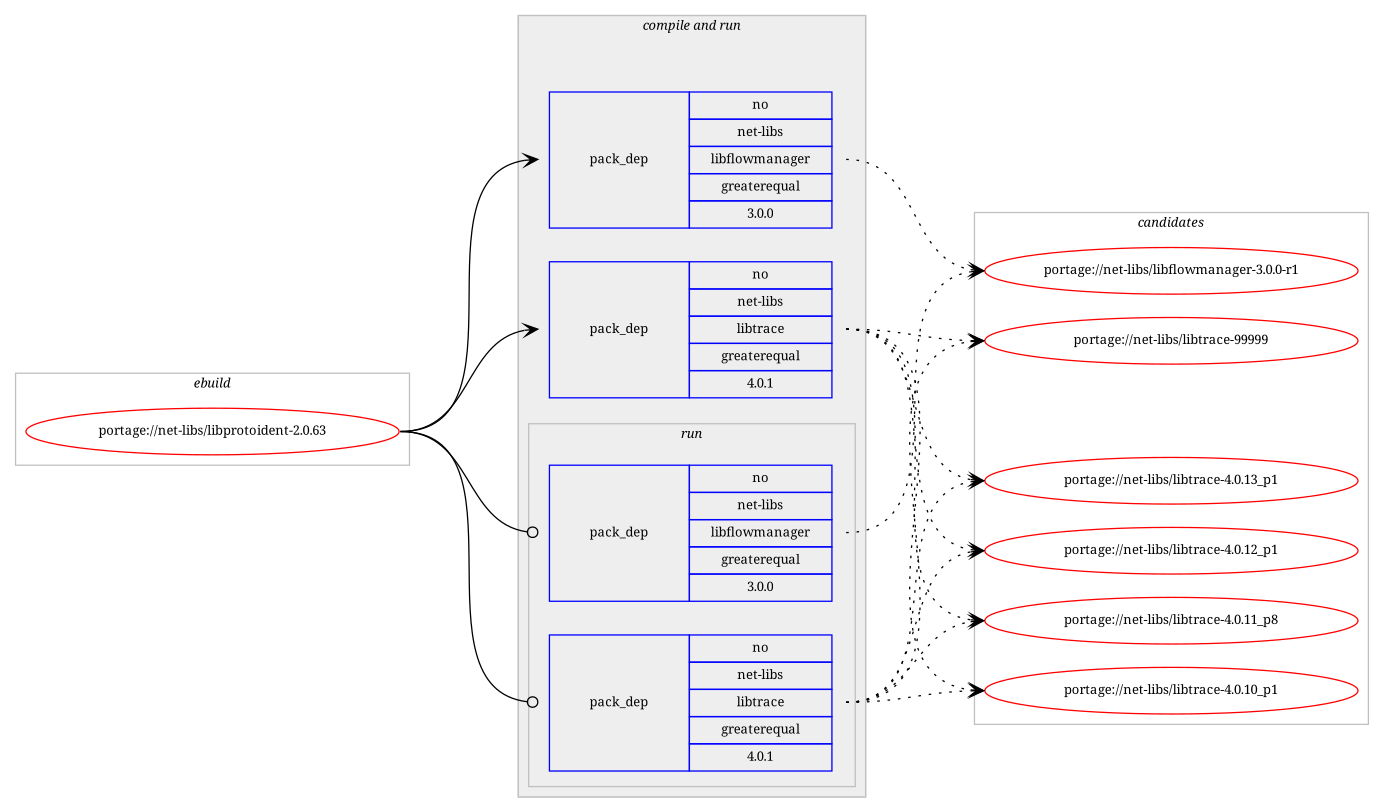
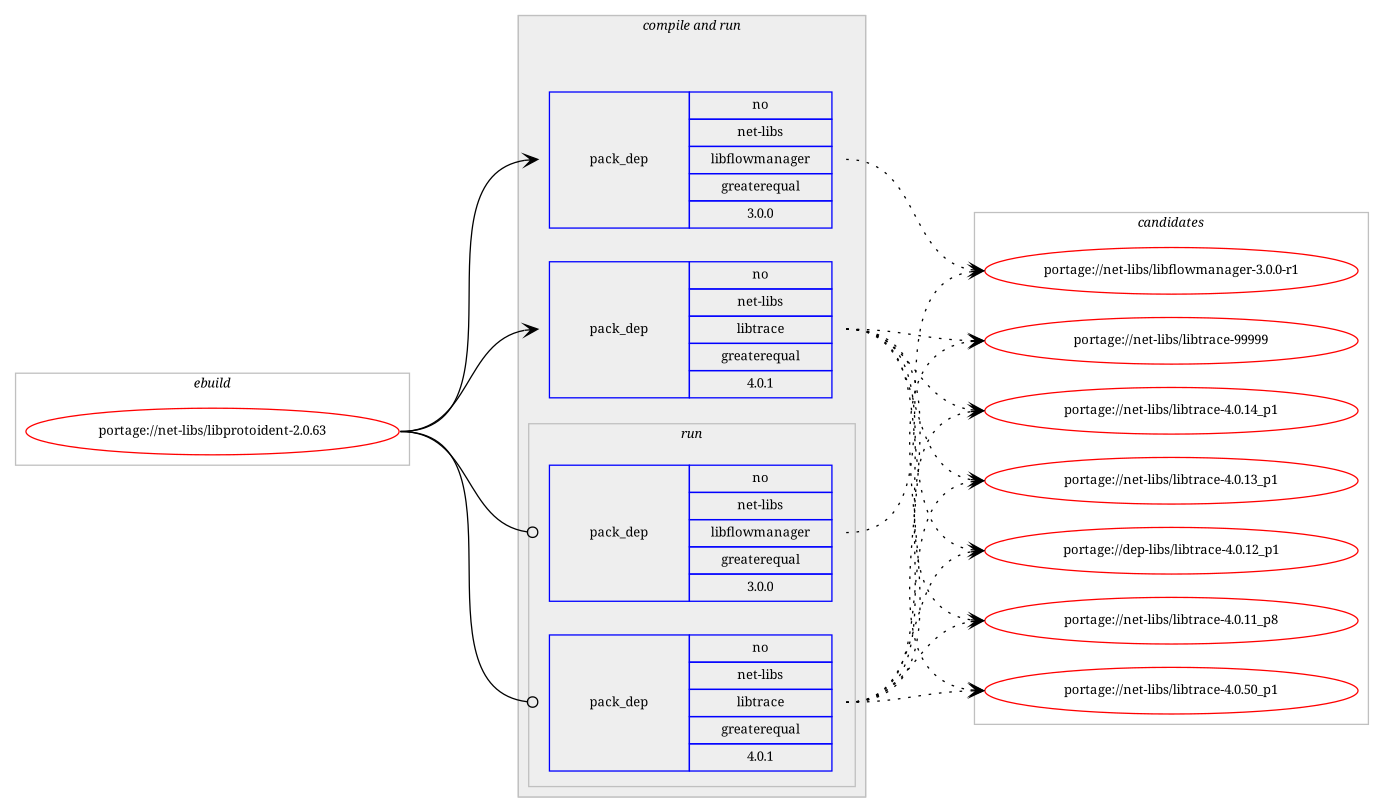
node "portage://net-libs/libtrace-4.0.14_p1": added
node "portage://net-libs/libtrace-4.0.12_p1": label "portage://net-libs/libtrace-4.0.12_p1" -> "portage://dep-libs/libtrace-4.0.12_p1"
node "portage://net-libs/libtrace-4.0.10_p1": label "portage://net-libs/libtrace-4.0.10_p1" -> "portage://net-libs/libtrace-4.0.50_p1"
